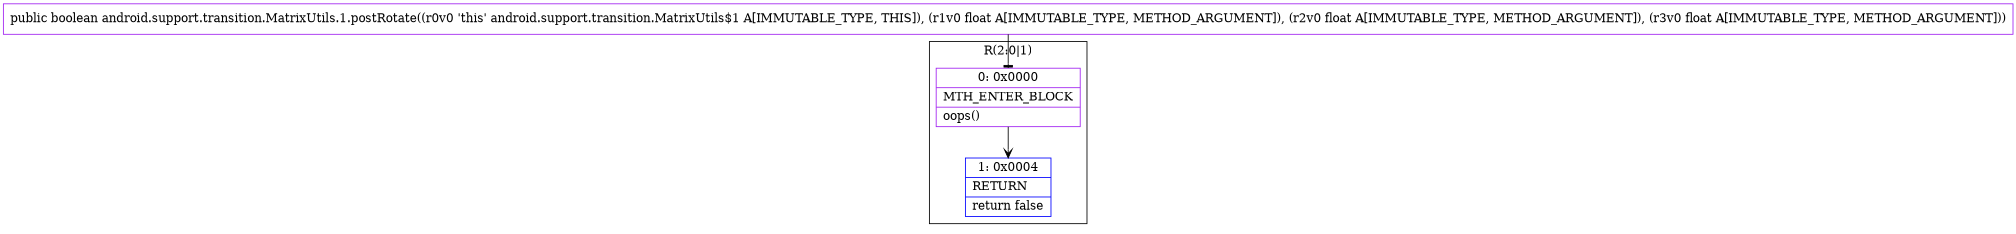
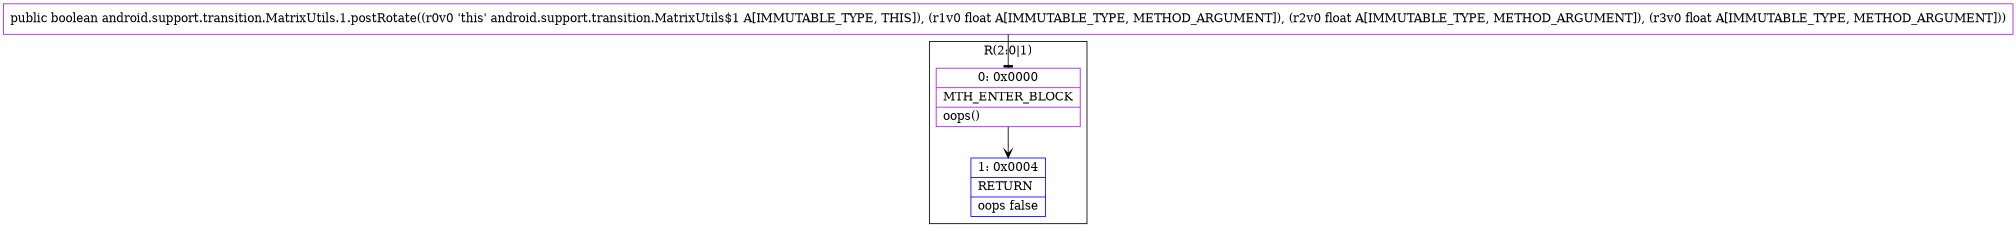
node "1: 0x0004": text "return false" -> "oops false"
